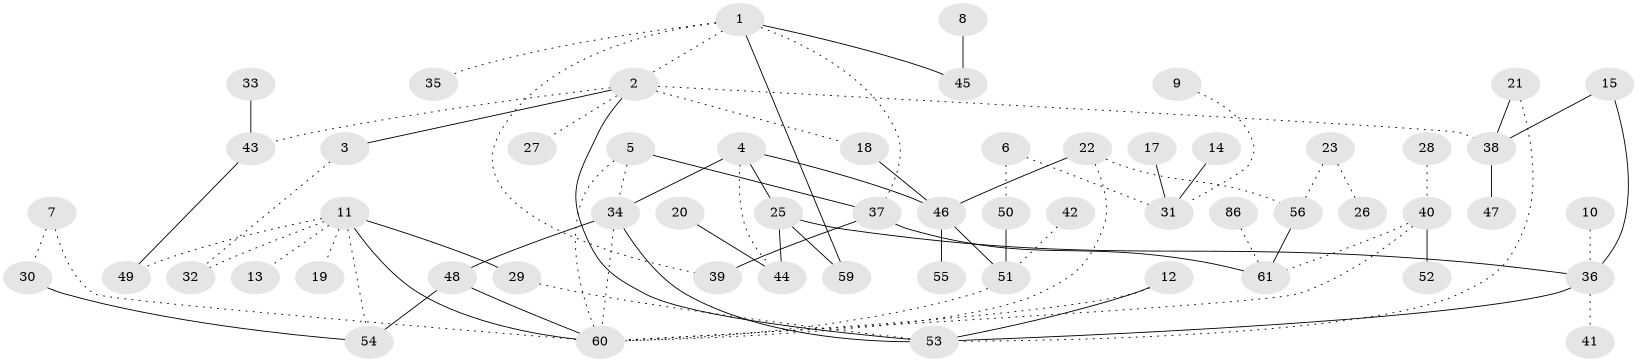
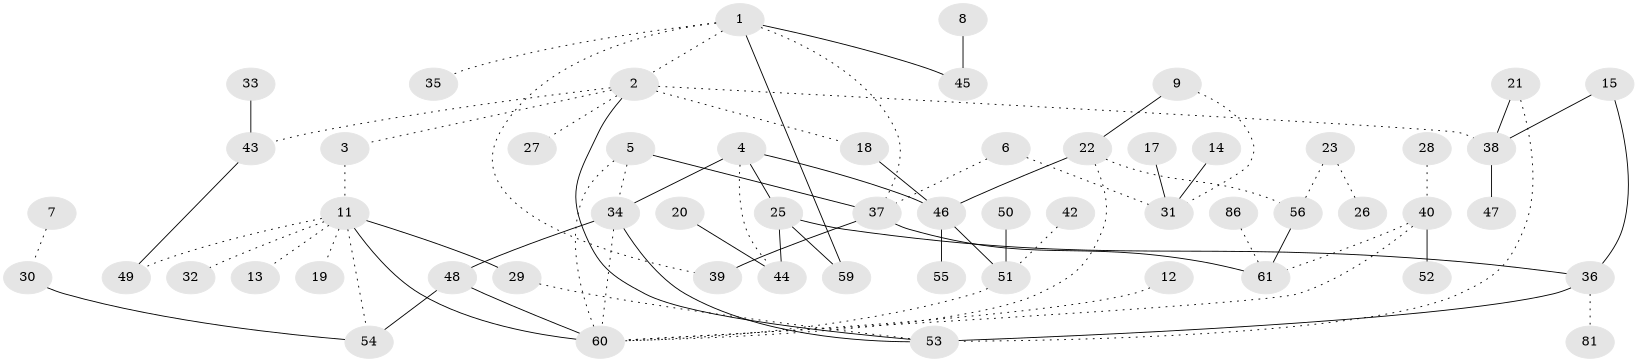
edge "2" -- "3": style solid -> dotted
edge "9" -- "22": added
edge "6" -- "50": now "6" -- "37"
edge "3" -- "32": now "3" -- "11"
node "10": removed
edge "7" -- "60": removed
edge "12" -- "53": removed
node "41": label "41" -> "81"
